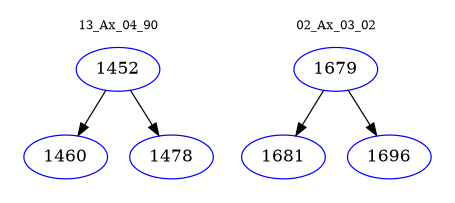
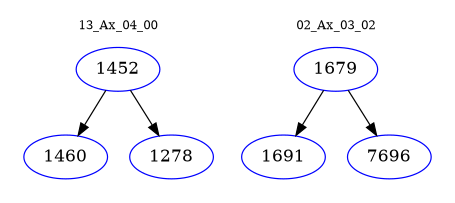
cluster "13_Ax_04_90": label "13_Ax_04_90" -> "13_Ax_04_00"
node "1478": label "1478" -> "1278"
node "1681": label "1681" -> "1691"
node "1696": label "1696" -> "7696"
